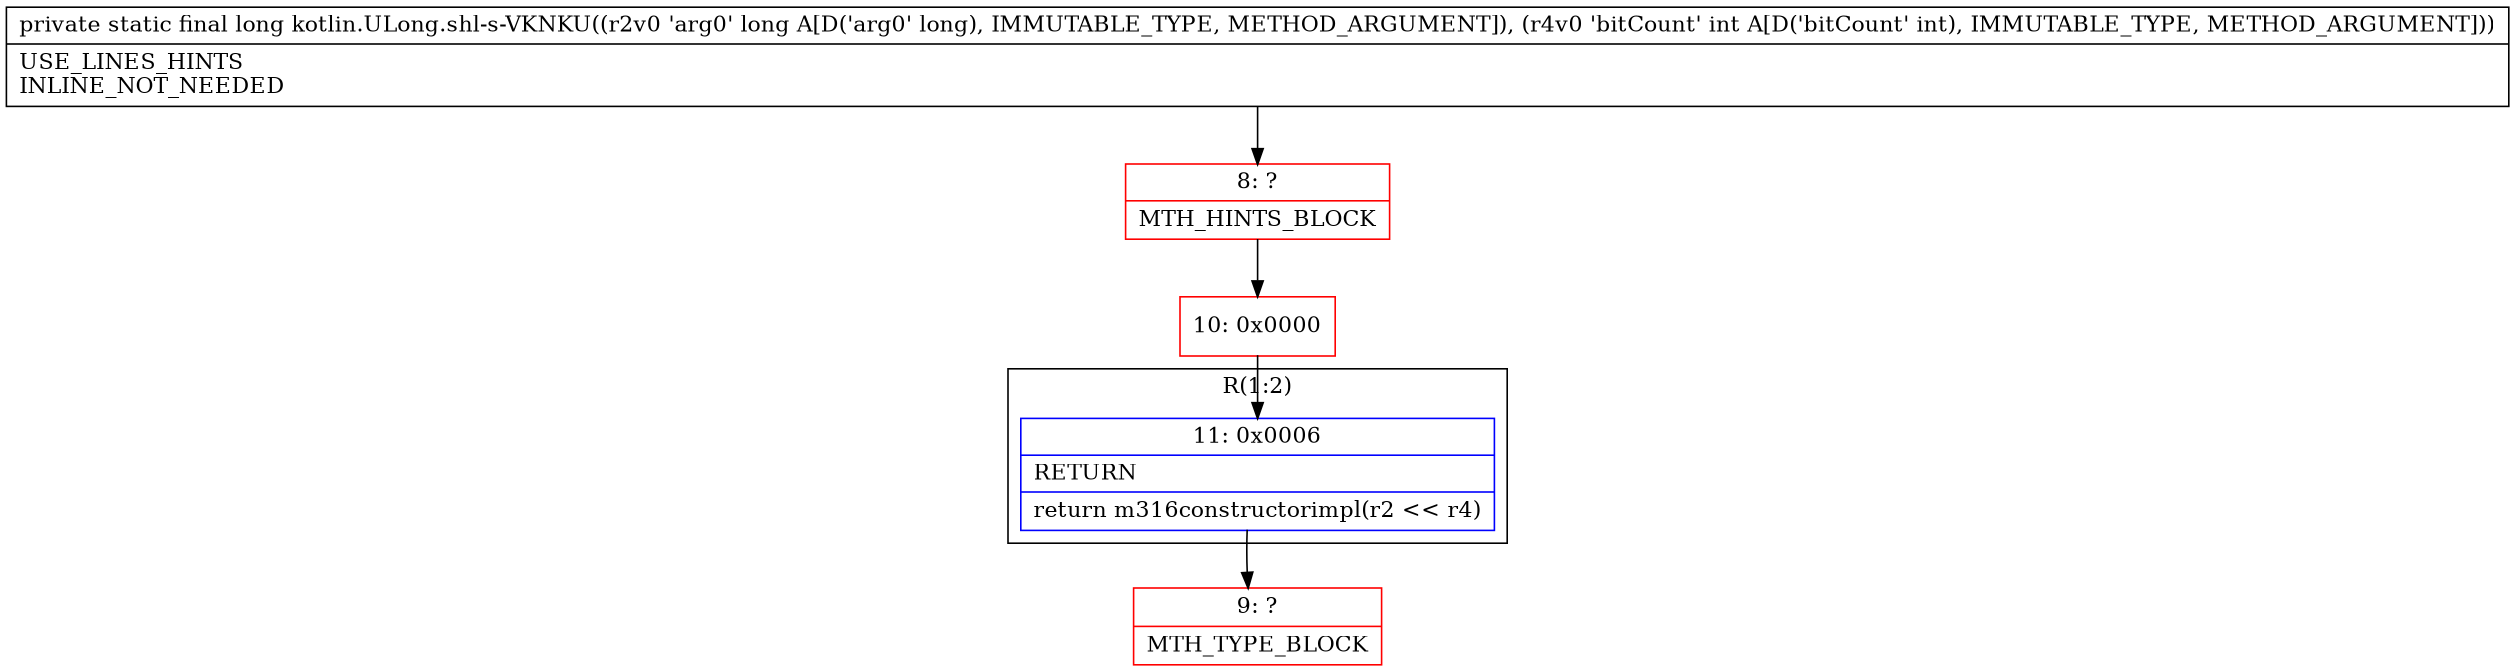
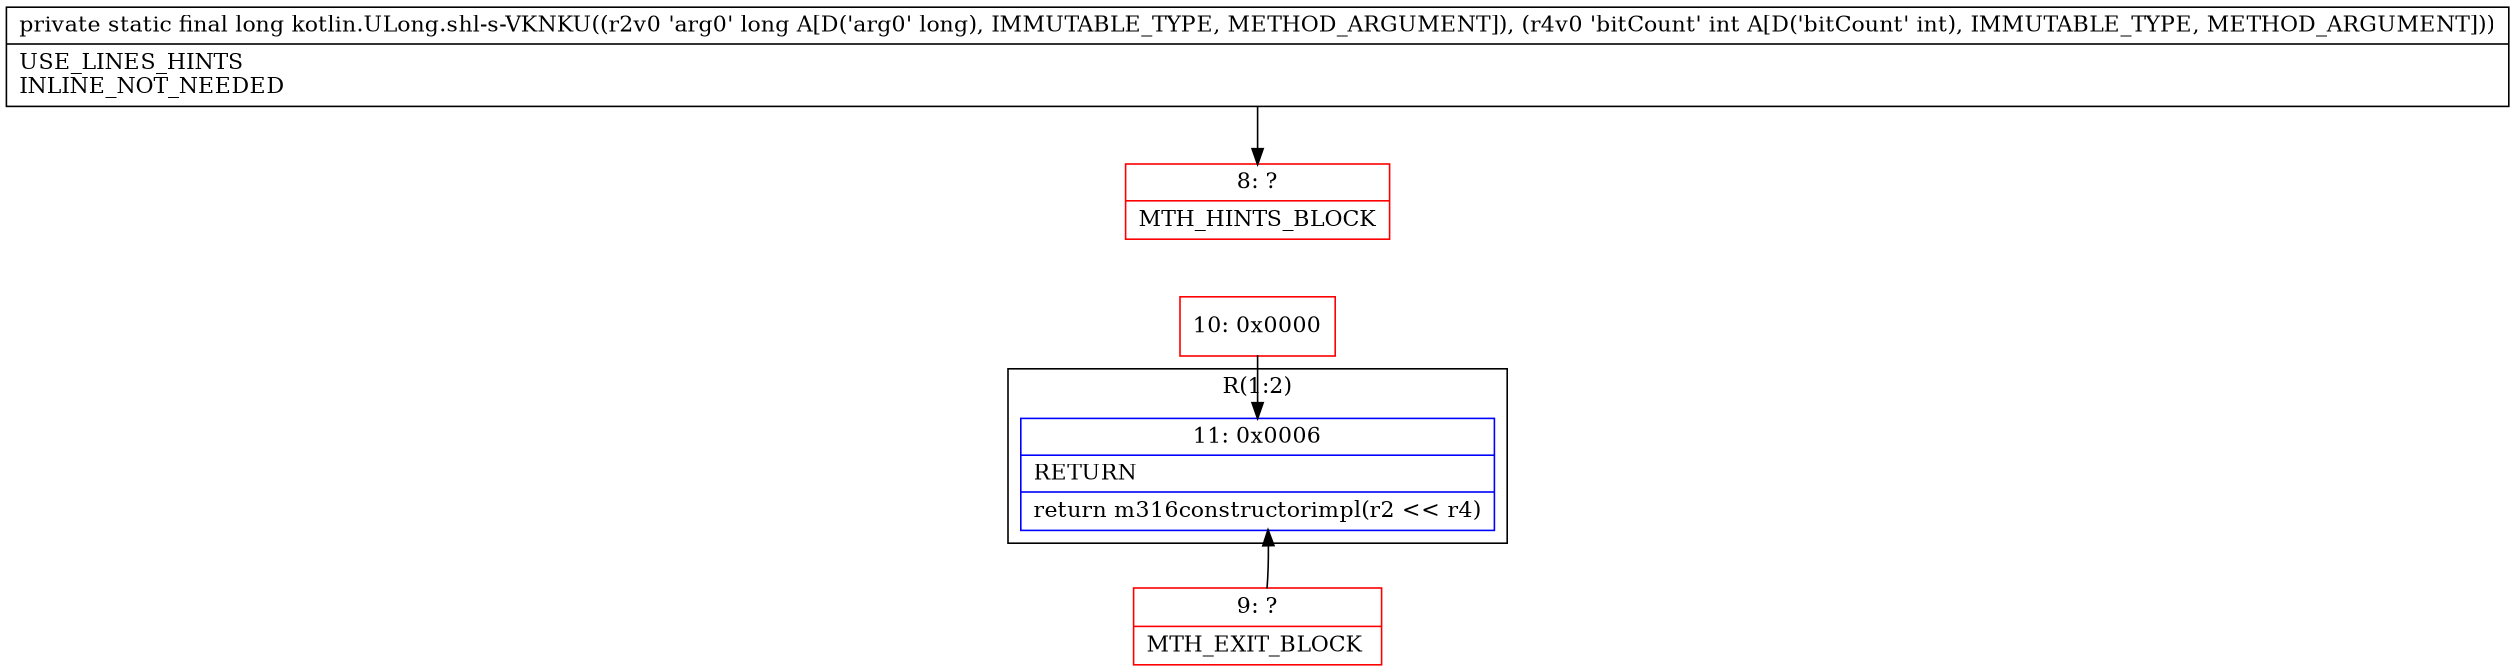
edge "8: ?" -> "10: 0x0000": removed
edge "11: 0x0006" -> "9: ?": reversed
node "9: ?": text "MTH_TYPE_BLOCK" -> "MTH_EXIT_BLOCK"
